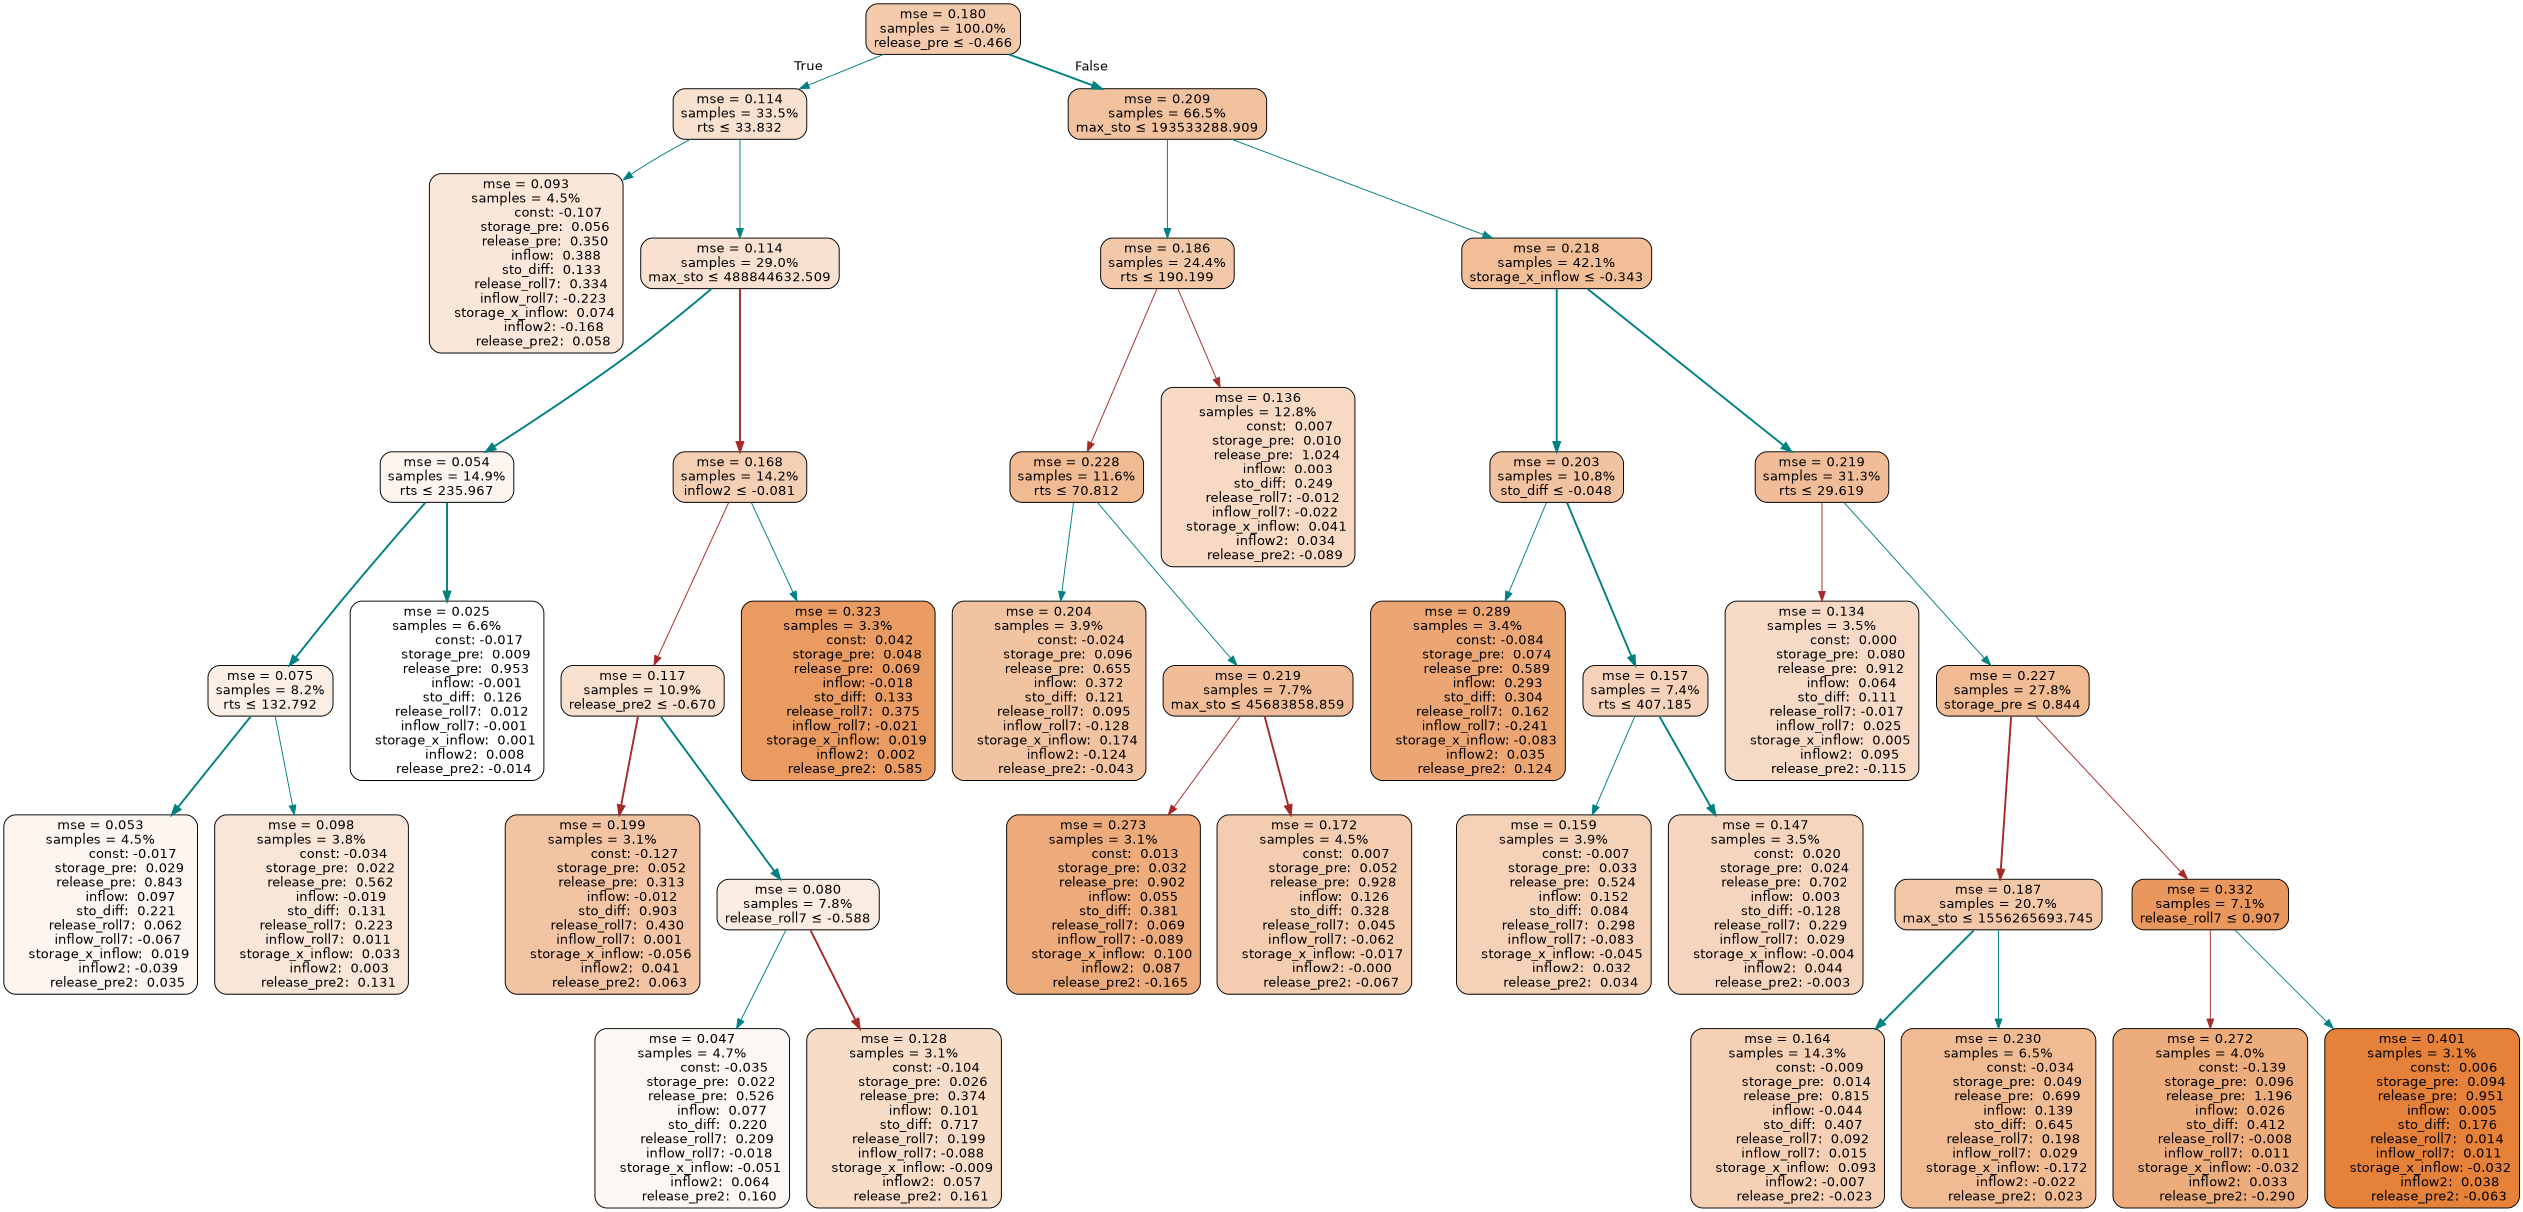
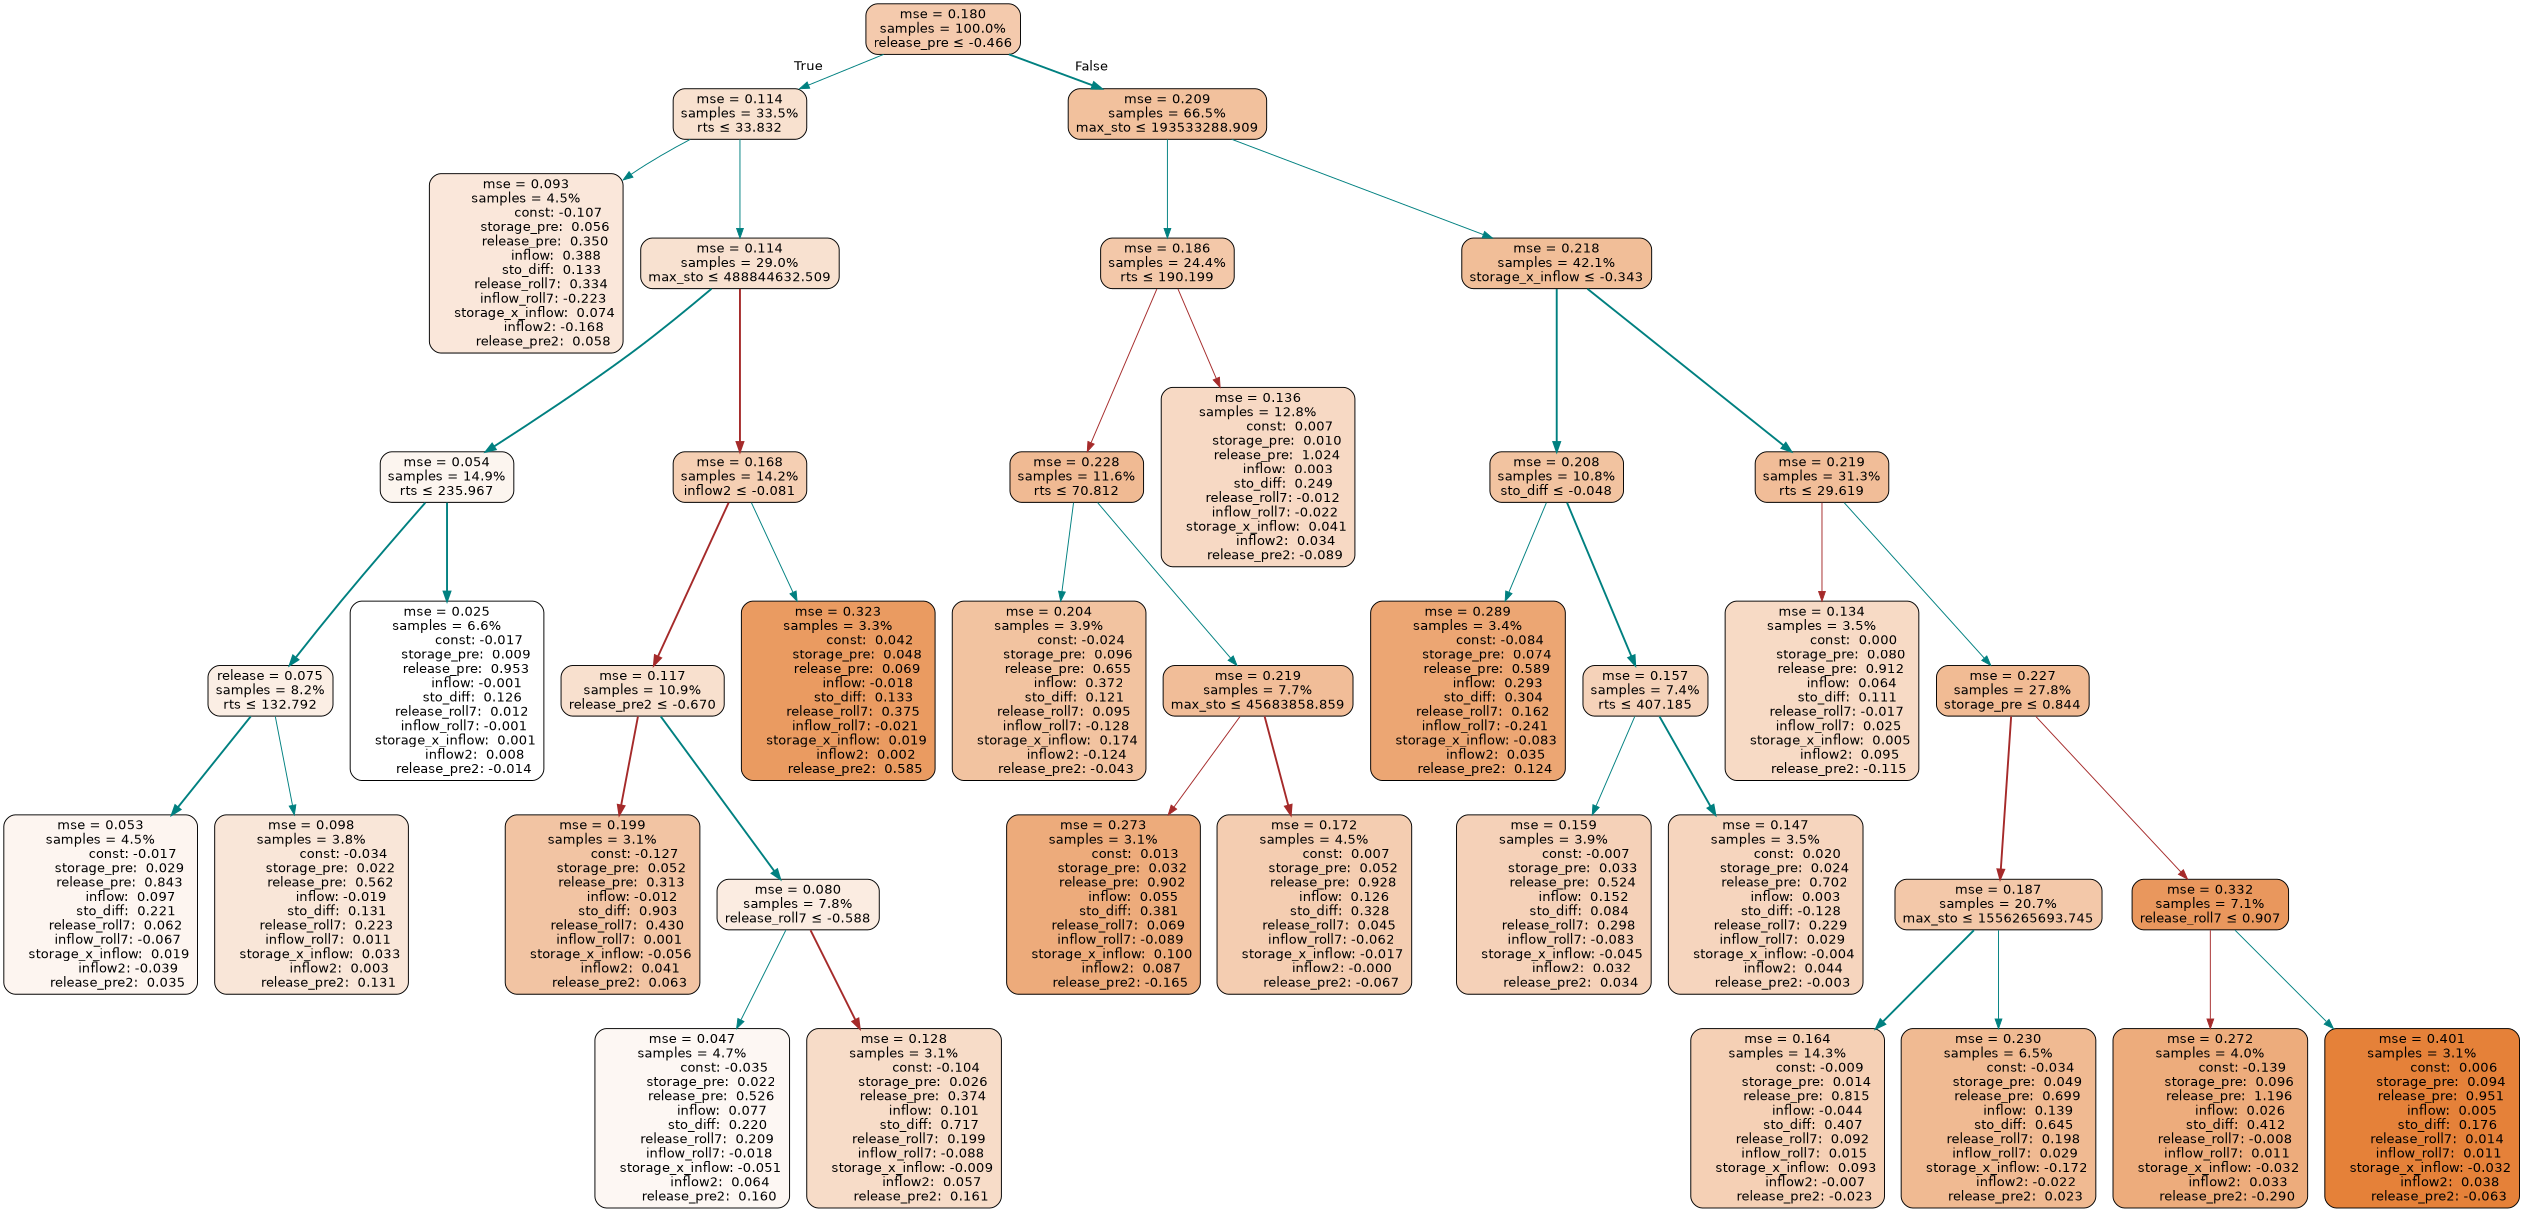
node "mse = 0.203 samples = 10.8% sto_diff ≤ -0.048": label "mse = 0.203 samples = 10.8% sto_diff ≤ -0.048" -> "mse = 0.208 samples = 10.8% sto_diff ≤ -0.048"
edge "mse = 0.168 samples = 14.2% inflow2 ≤ -0.081" -> "mse = 0.117 samples = 10.9% release_pre2 ≤ -0.670": style solid -> bold
node "mse = 0.075 samples = 8.2% rts ≤ 132.792": label "mse = 0.075 samples = 8.2% rts ≤ 132.792" -> "release = 0.075 samples = 8.2% rts ≤ 132.792"
